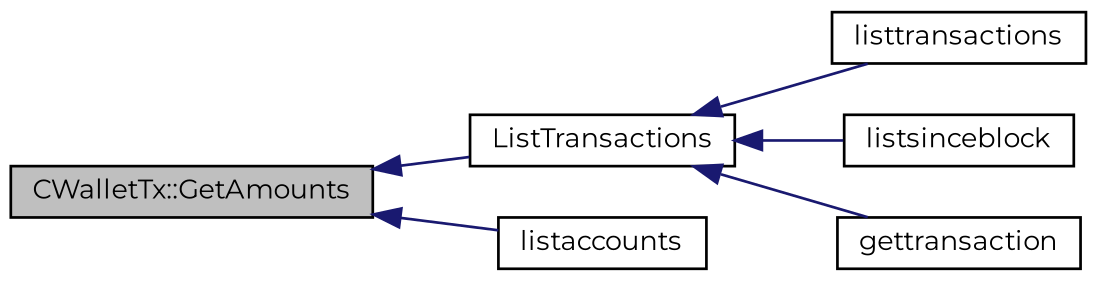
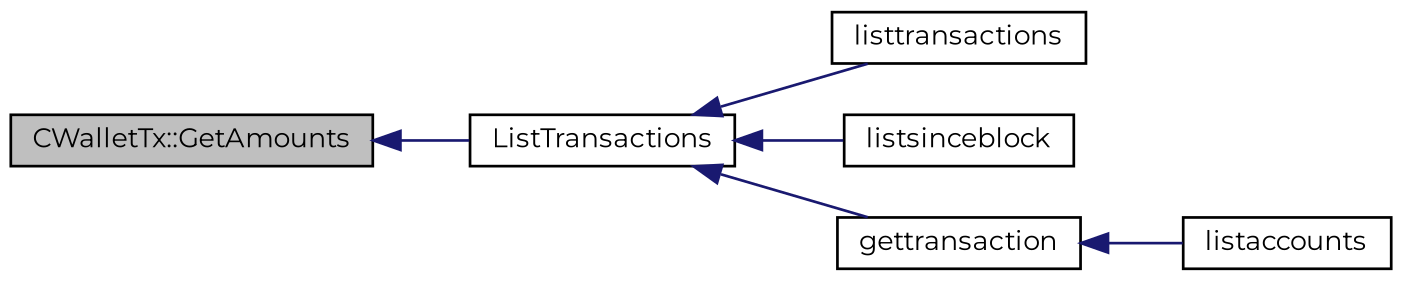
edge "listaccounts" -> "CWalletTx::GetAmounts": now "listaccounts" -> "gettransaction"
